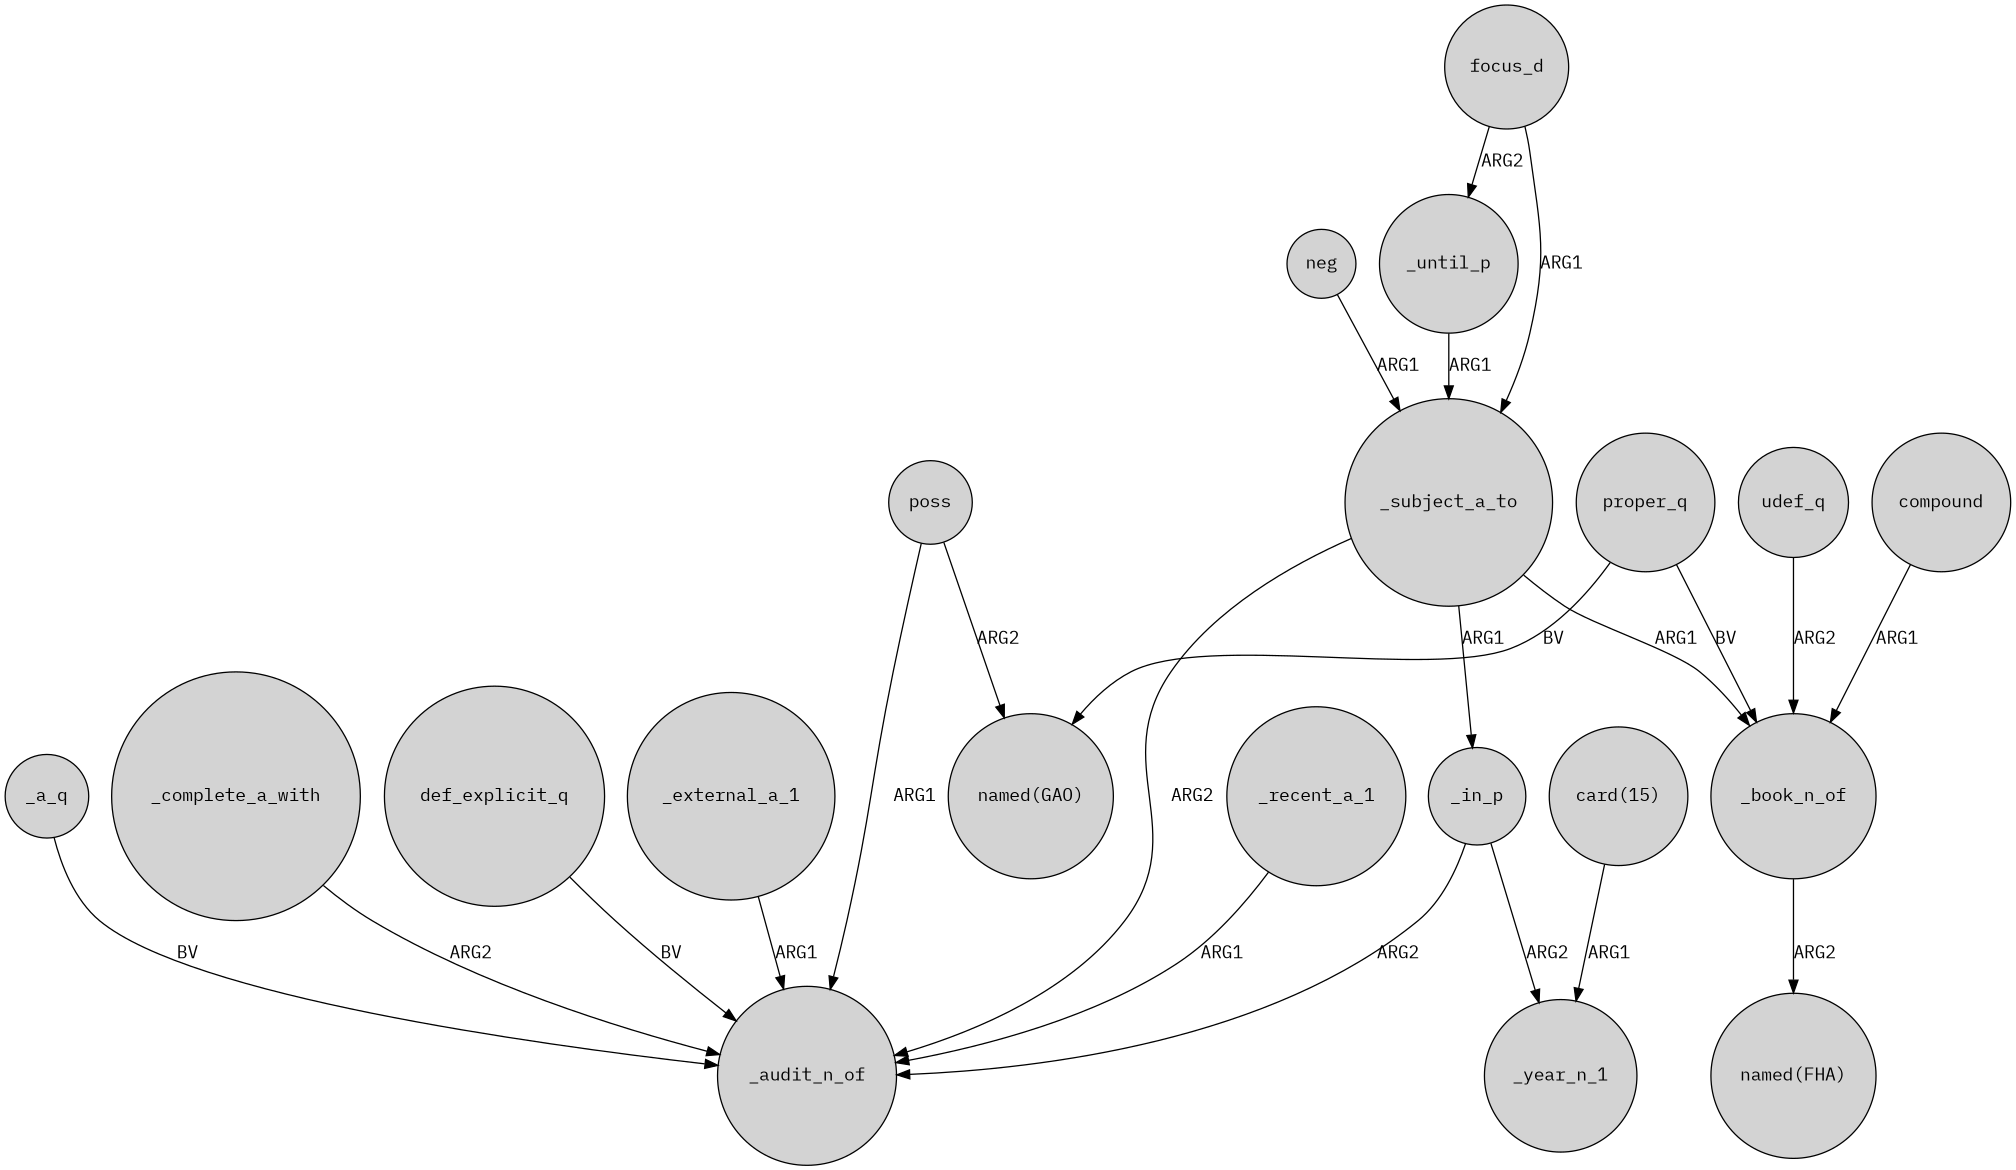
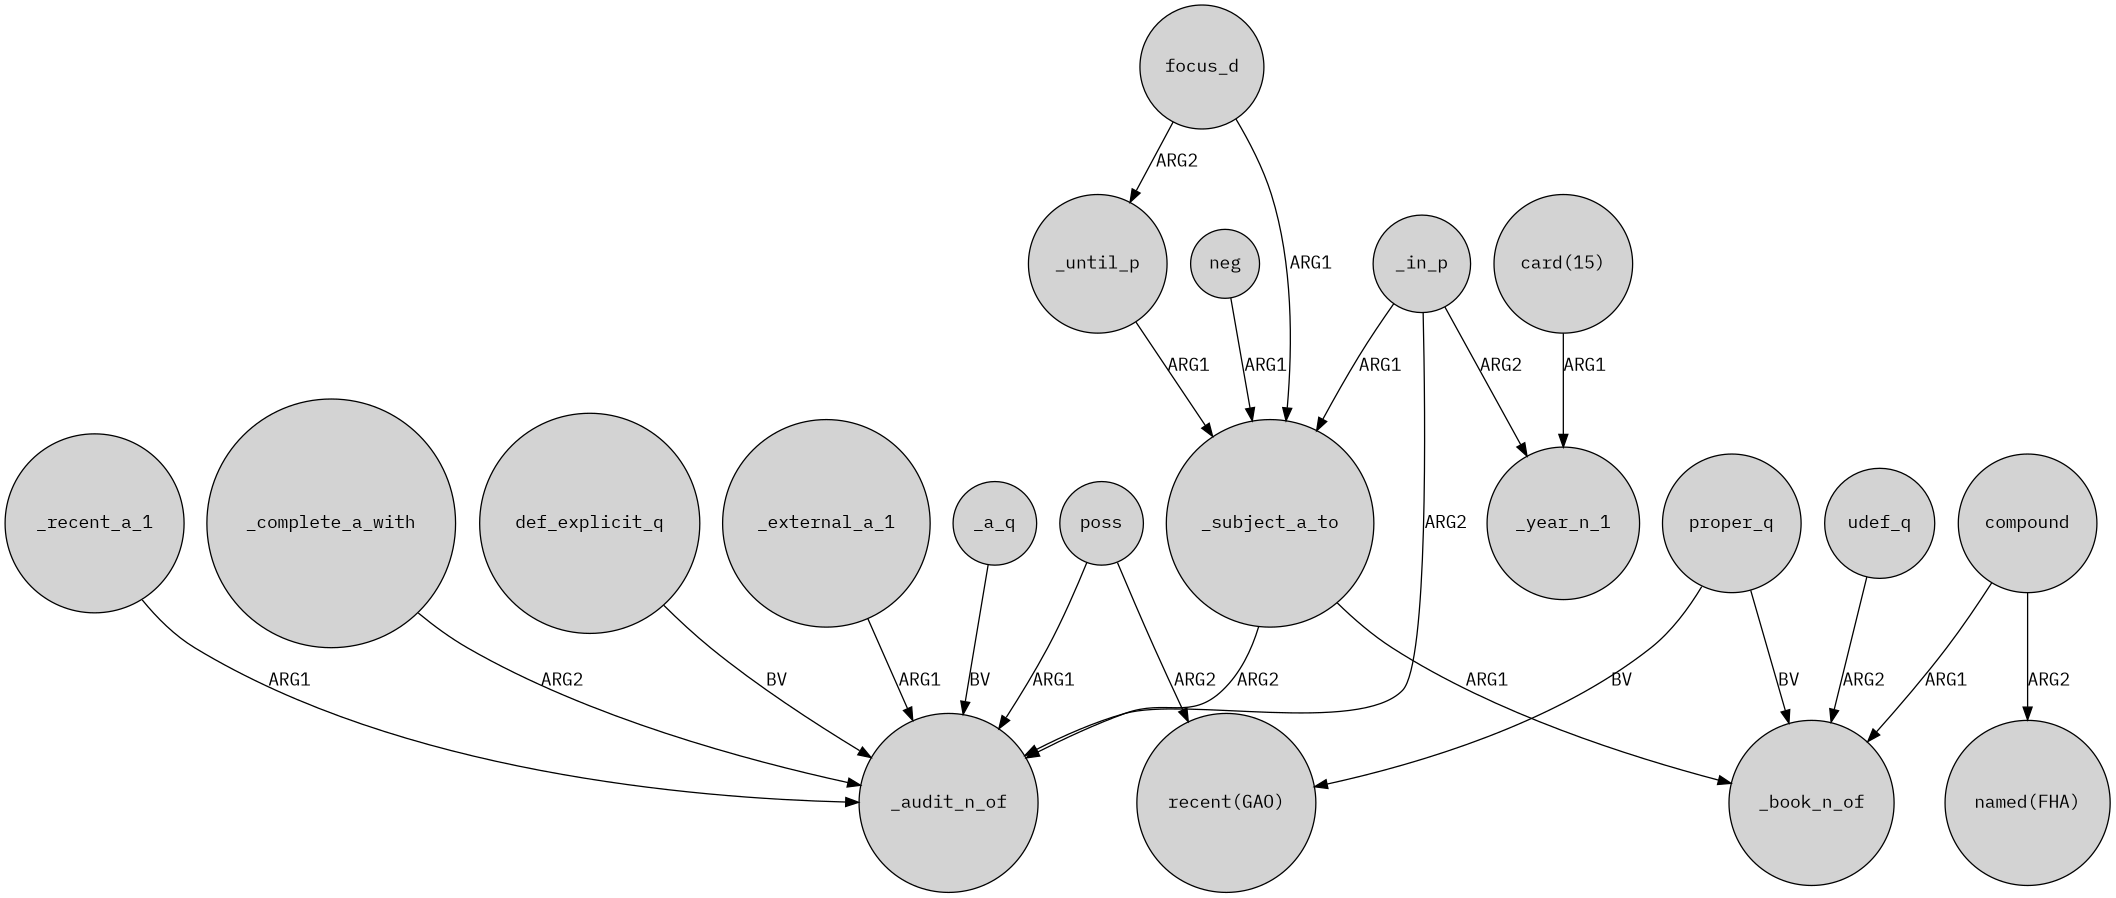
edge "_subject_a_to" -> "_in_p": reversed
node "named(GAO)": label "named(GAO)" -> "recent(GAO)"
edge "_book_n_of" -> "named(FHA)": now "compound" -> "named(FHA)"
